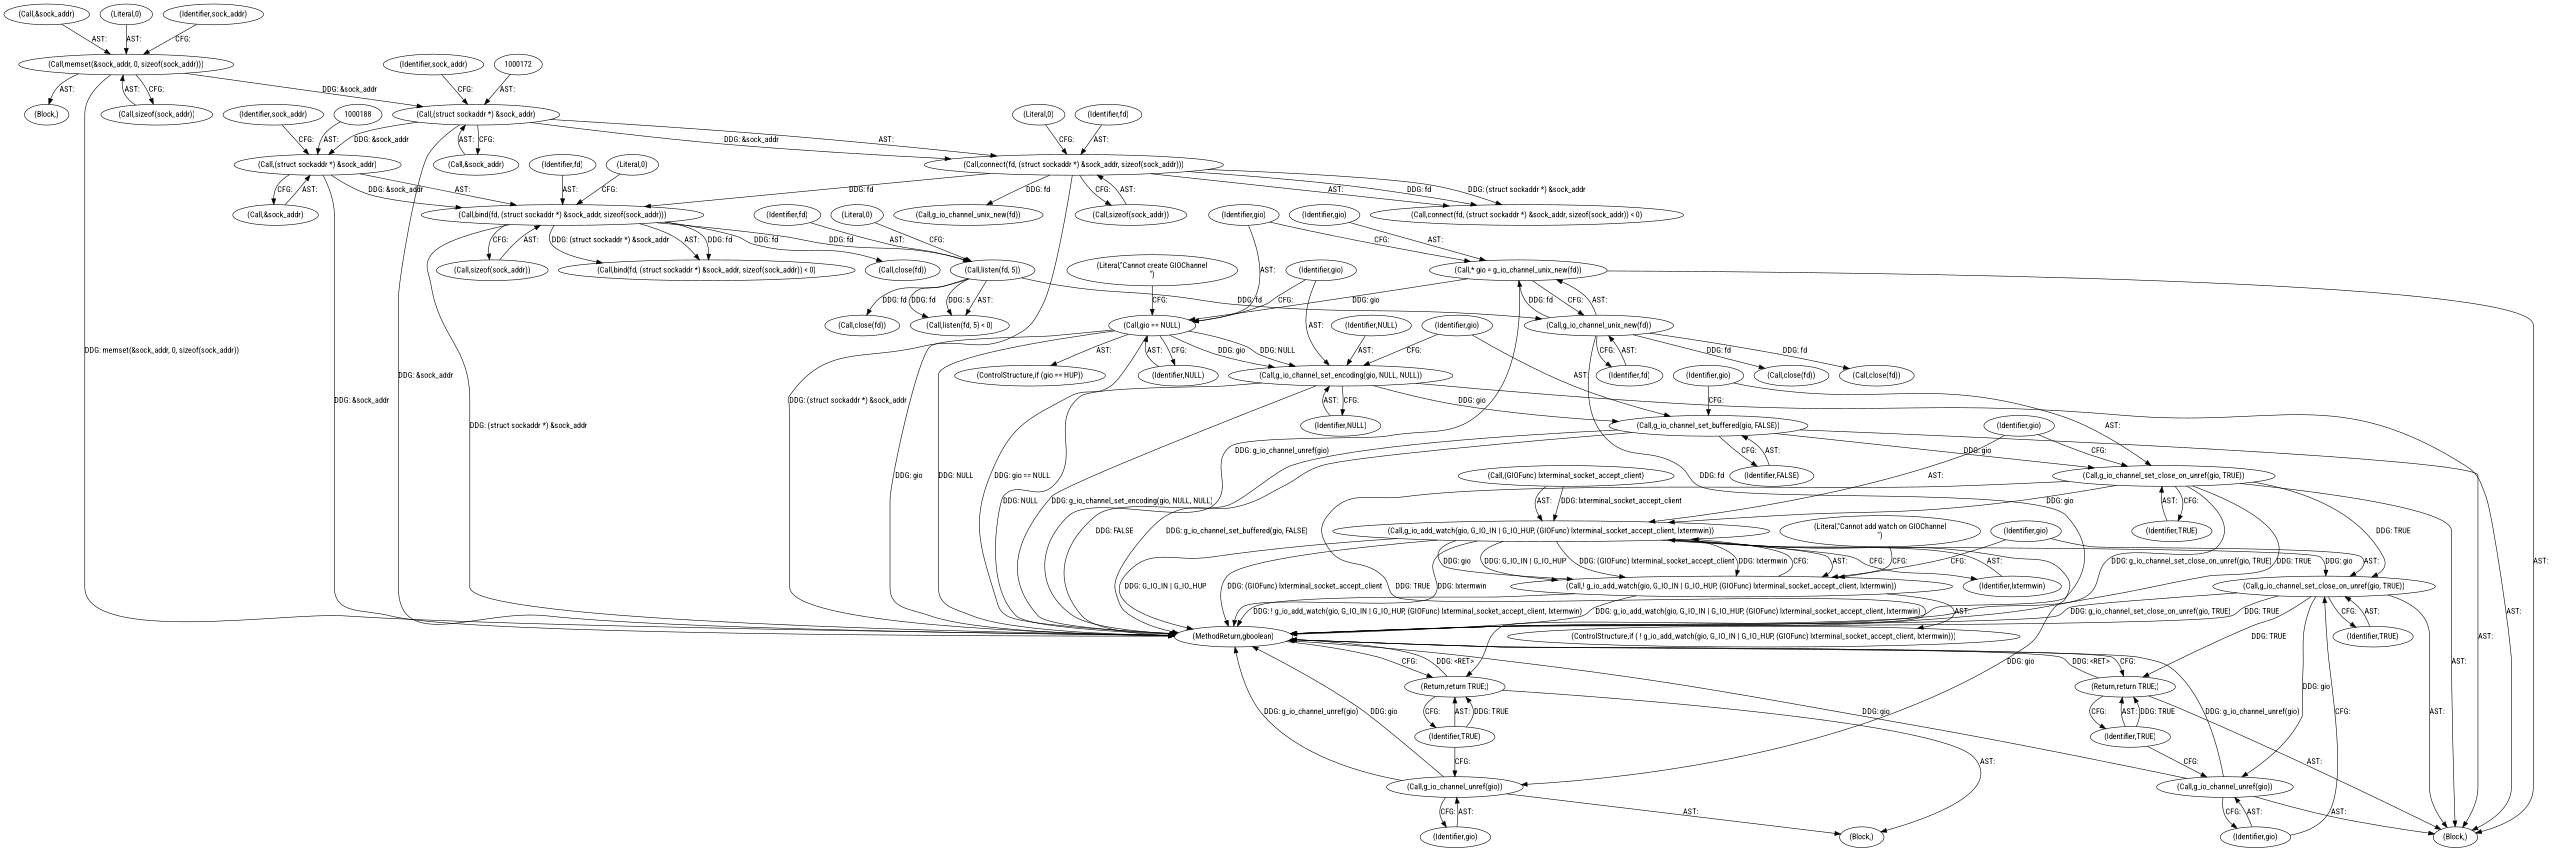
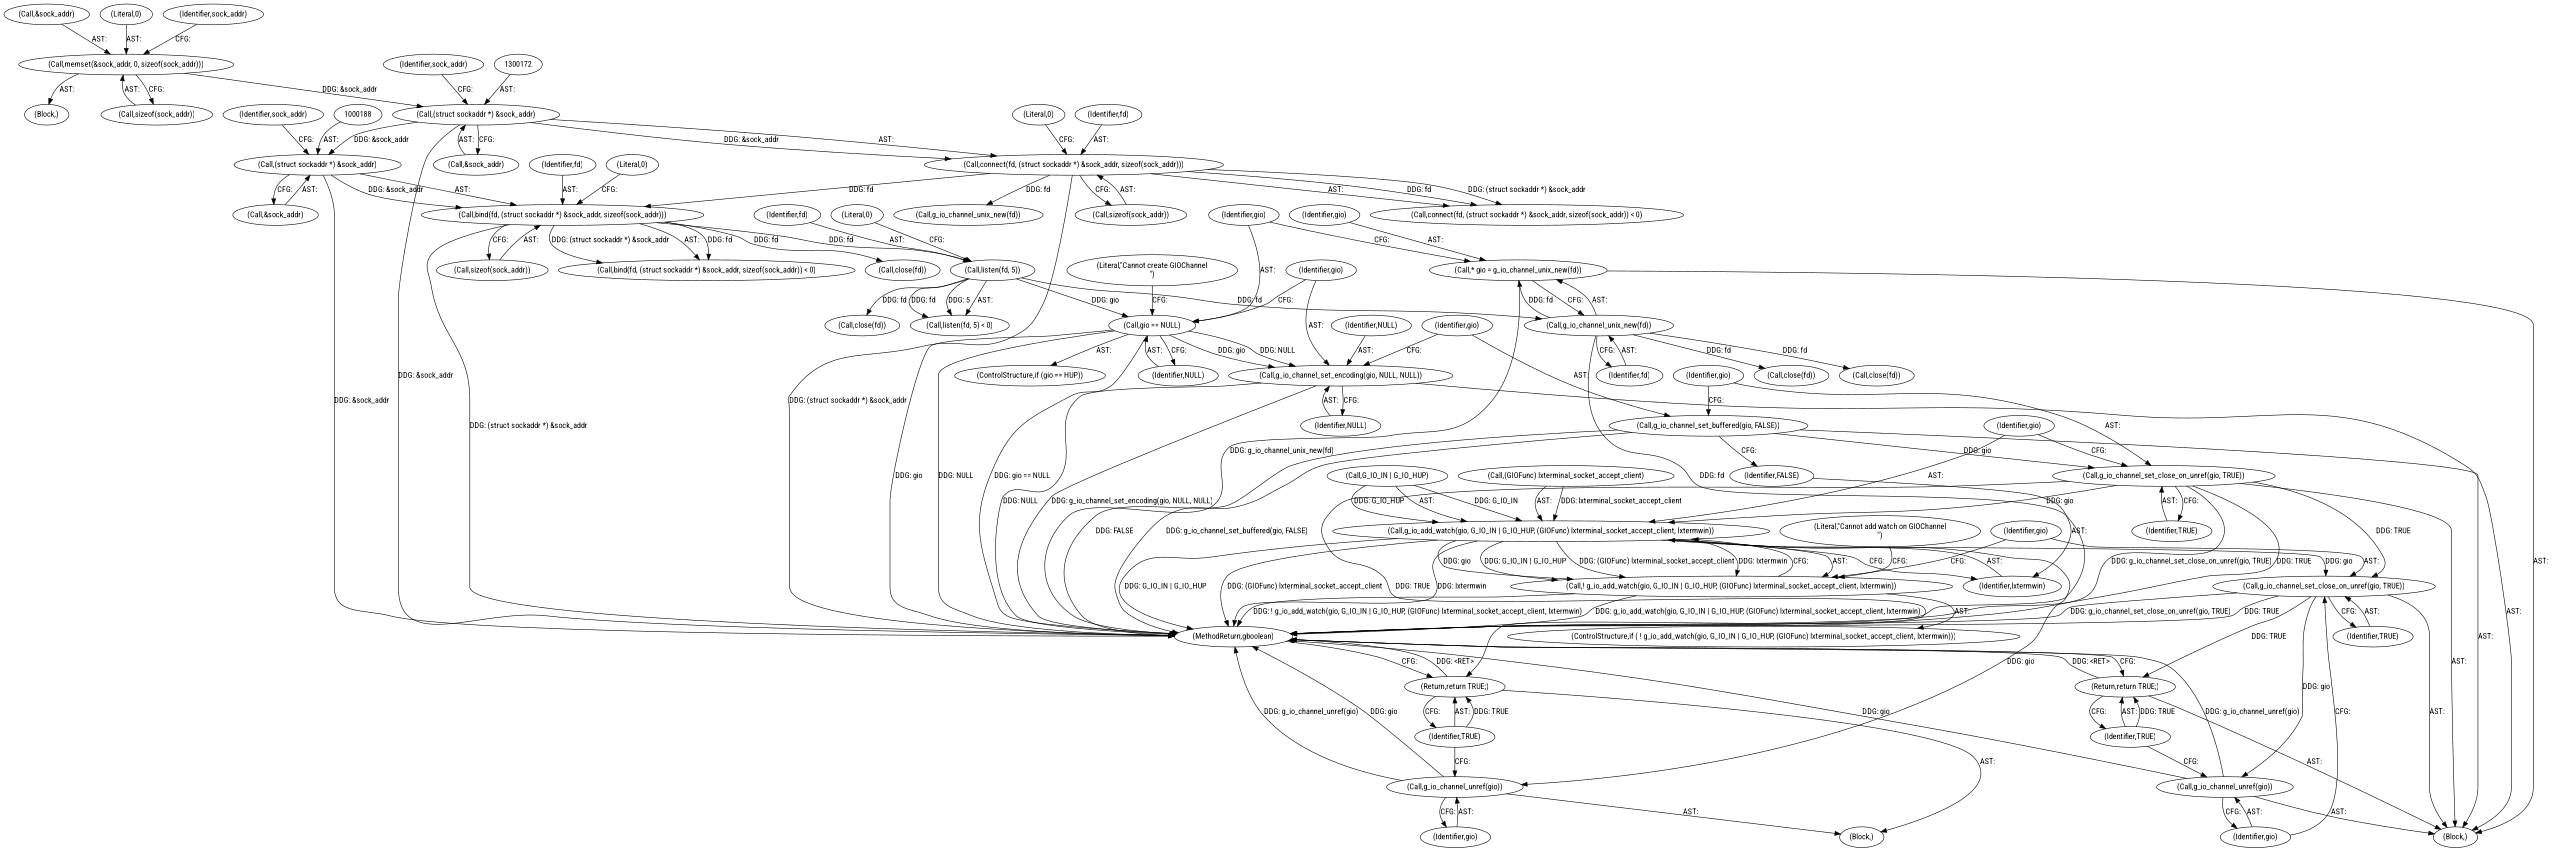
node "1000172": label "1000172" -> "1300172"
edge "(Call,* gio = g_io_channel_unix_new(fd))" -> "(Call,gio == NULL)": now "(Call,listen(fd, 5))" -> "(Call,gio == NULL)"
edge "(Call,g_io_channel_set_encoding(gio, NULL, NULL))" -> "(Call,g_io_channel_set_buffered(gio, FALSE))": removed, label "DDG: gio"
edge "(Identifier,FALSE)" -> "(Call,g_io_channel_set_buffered(gio, FALSE))": now "(Identifier,FALSE)" -> "(Identifier,lxtermwin)"
edge "(Call,* gio = g_io_channel_unix_new(fd))" -> "(MethodReturn,gboolean)": label "DDG: g_io_channel_unref(gio)" -> "DDG: g_io_channel_unix_new(fd)"
node "(Call,G_IO_IN | G_IO_HUP)": added
edge "(Call,memset(&sock_addr, 0, sizeof(sock_addr)))" -> "(MethodReturn,gboolean)": removed, label "DDG: memset(&sock_addr, 0, sizeof(sock_addr))"
